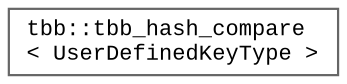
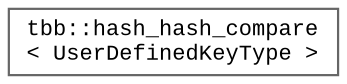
node "tbb::tbb_hash_compare < UserDefinedKeyType >": label "tbb::tbb_hash_compare < UserDefinedKeyType >" -> "tbb::hash_hash_compare < UserDefinedKeyType >"
